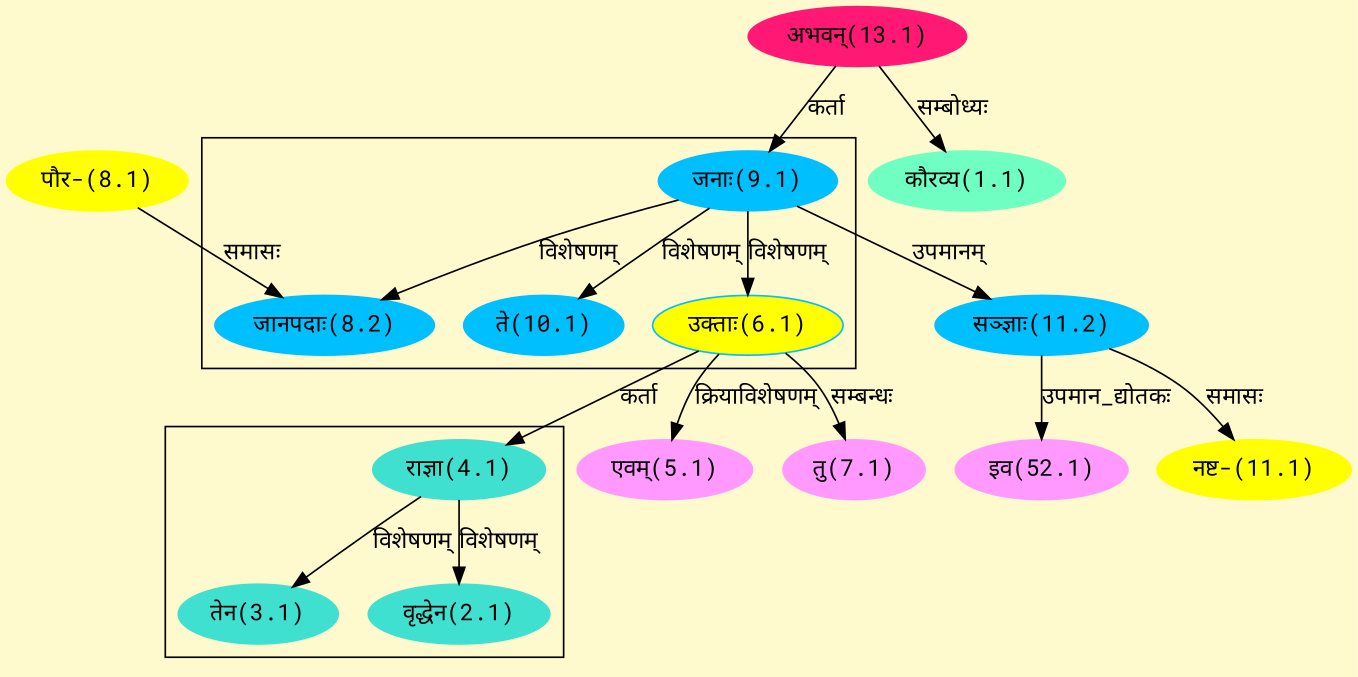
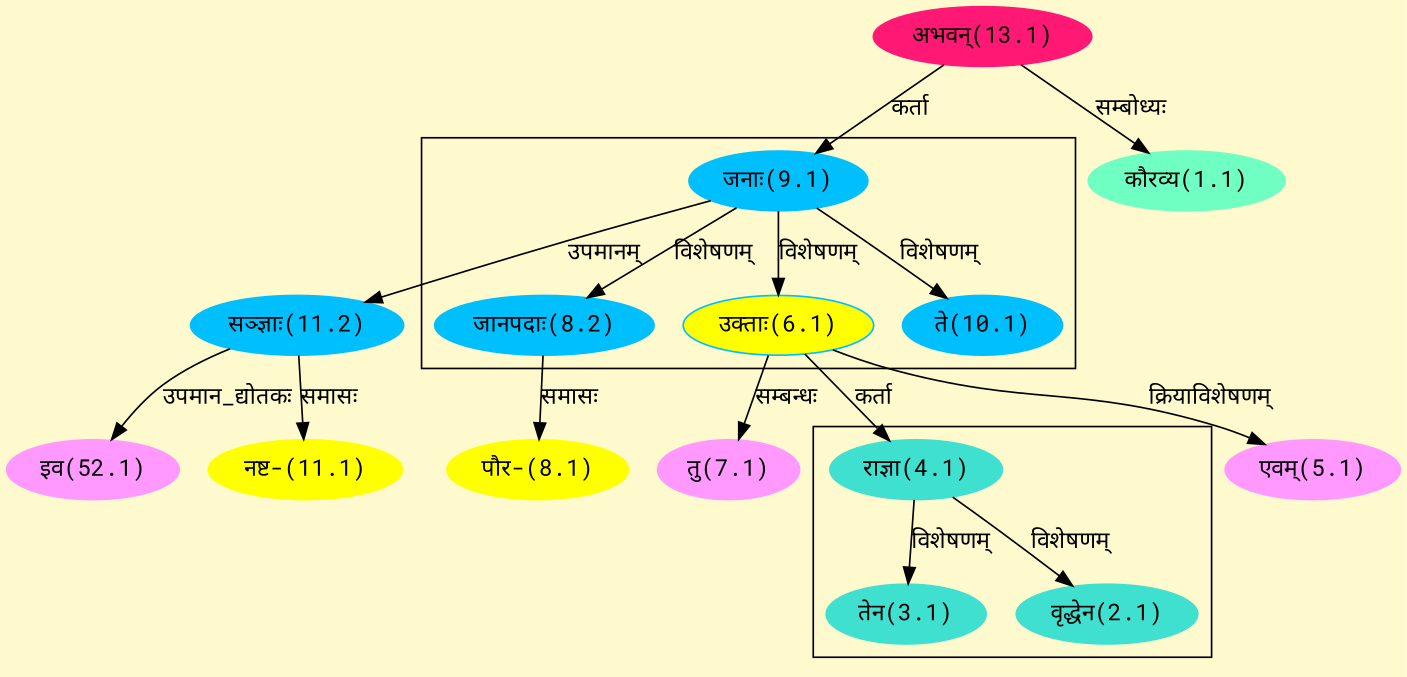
edge "पौर-(8.1)" -> "जानपदाः(8.2)": reversed
